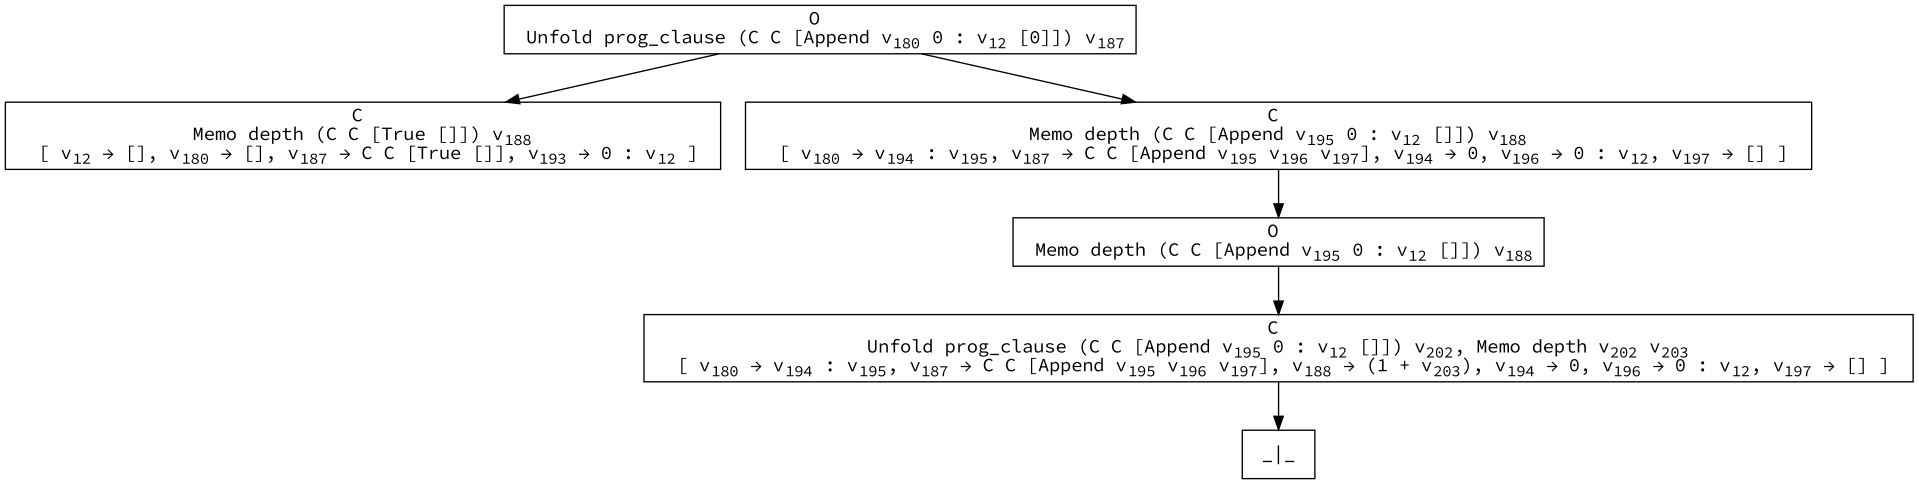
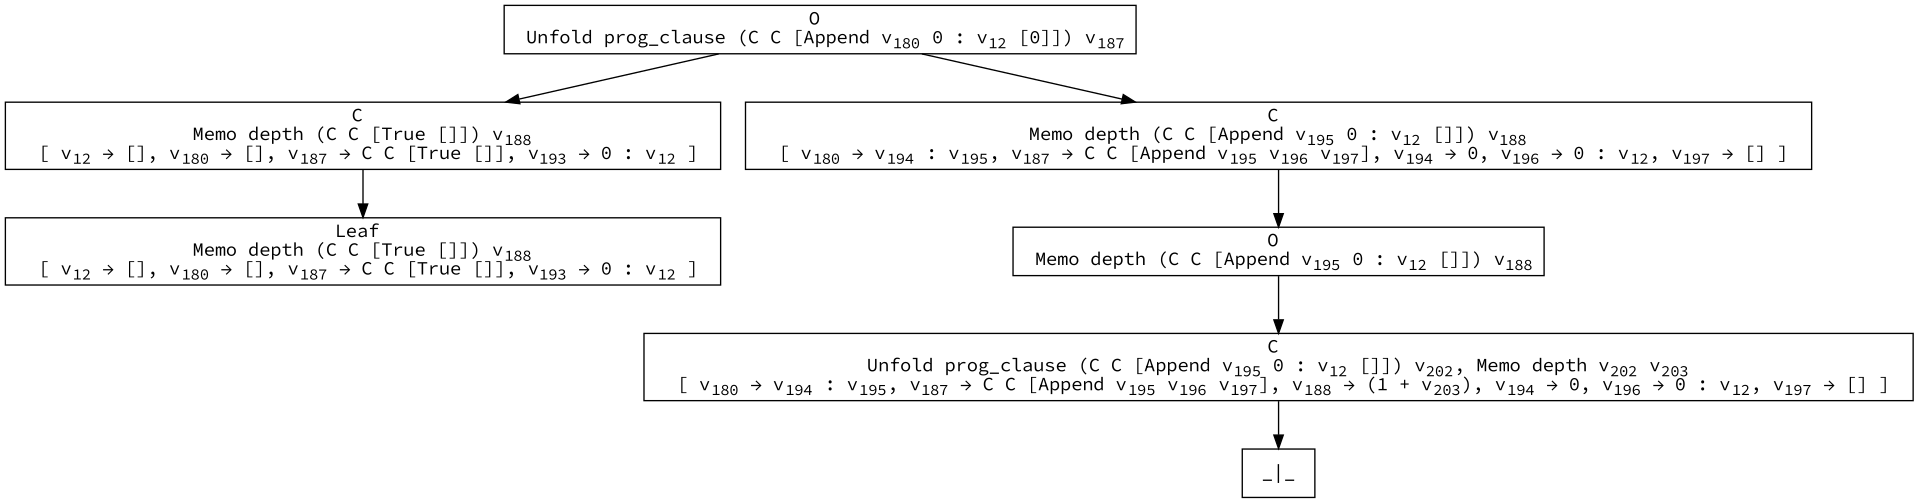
node "Leaf": added
